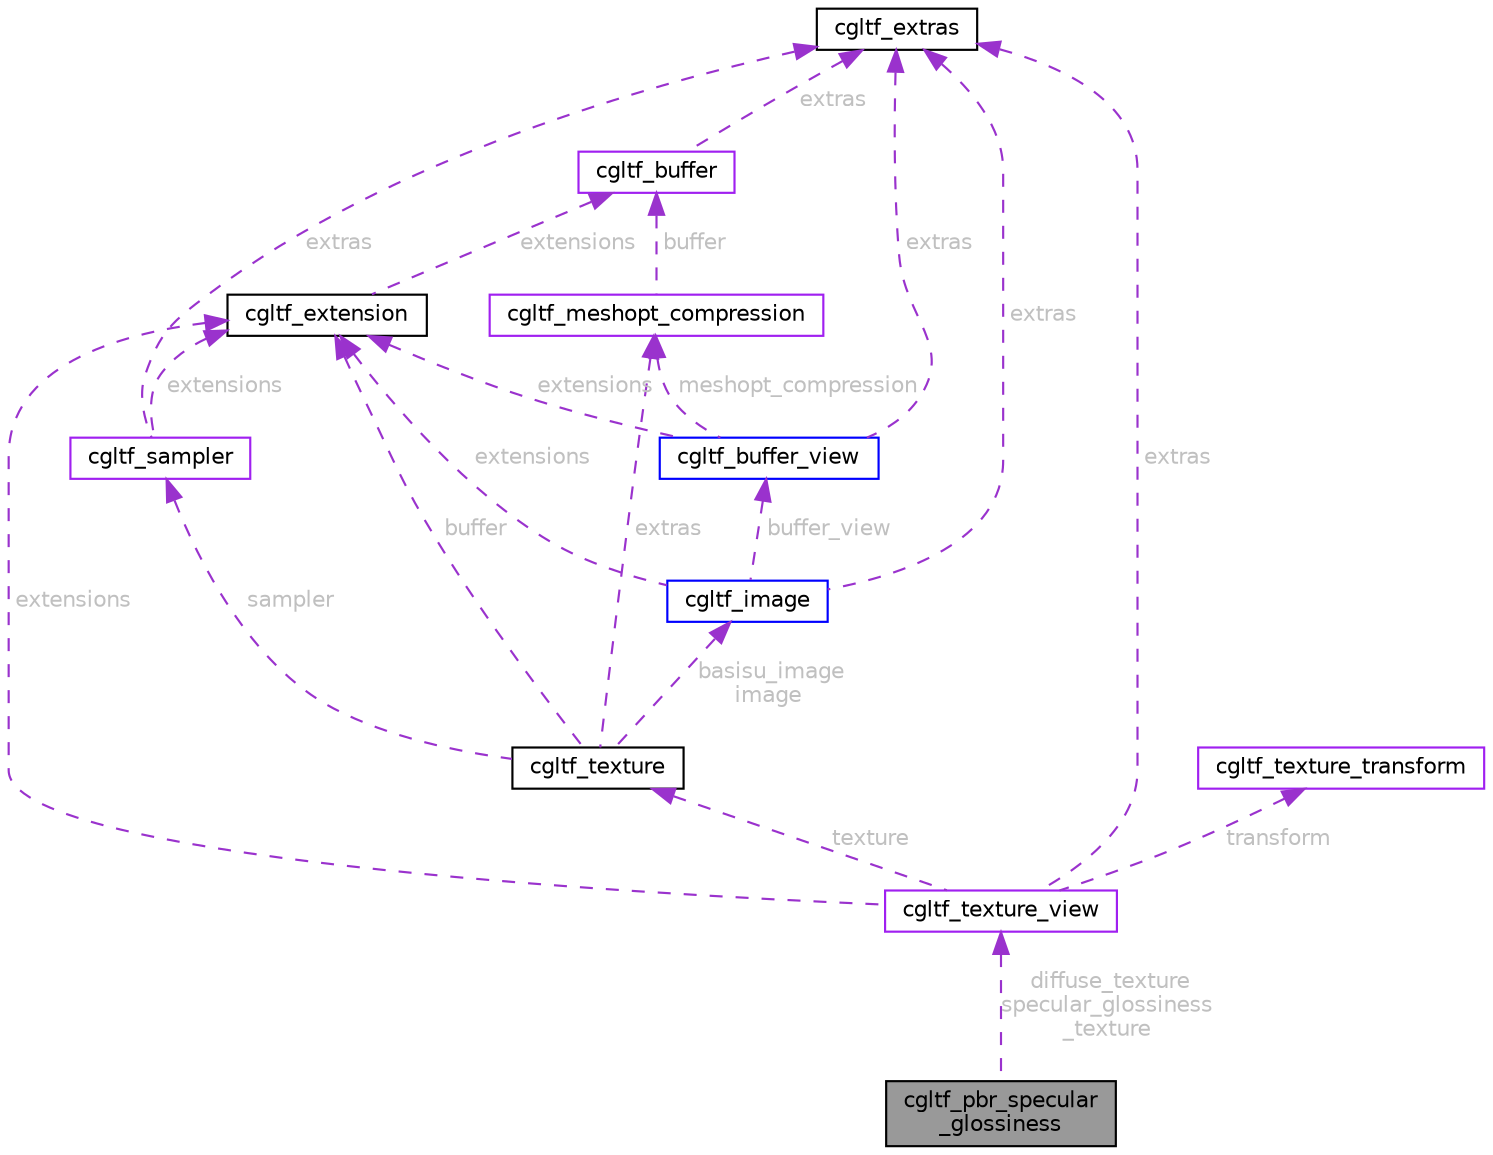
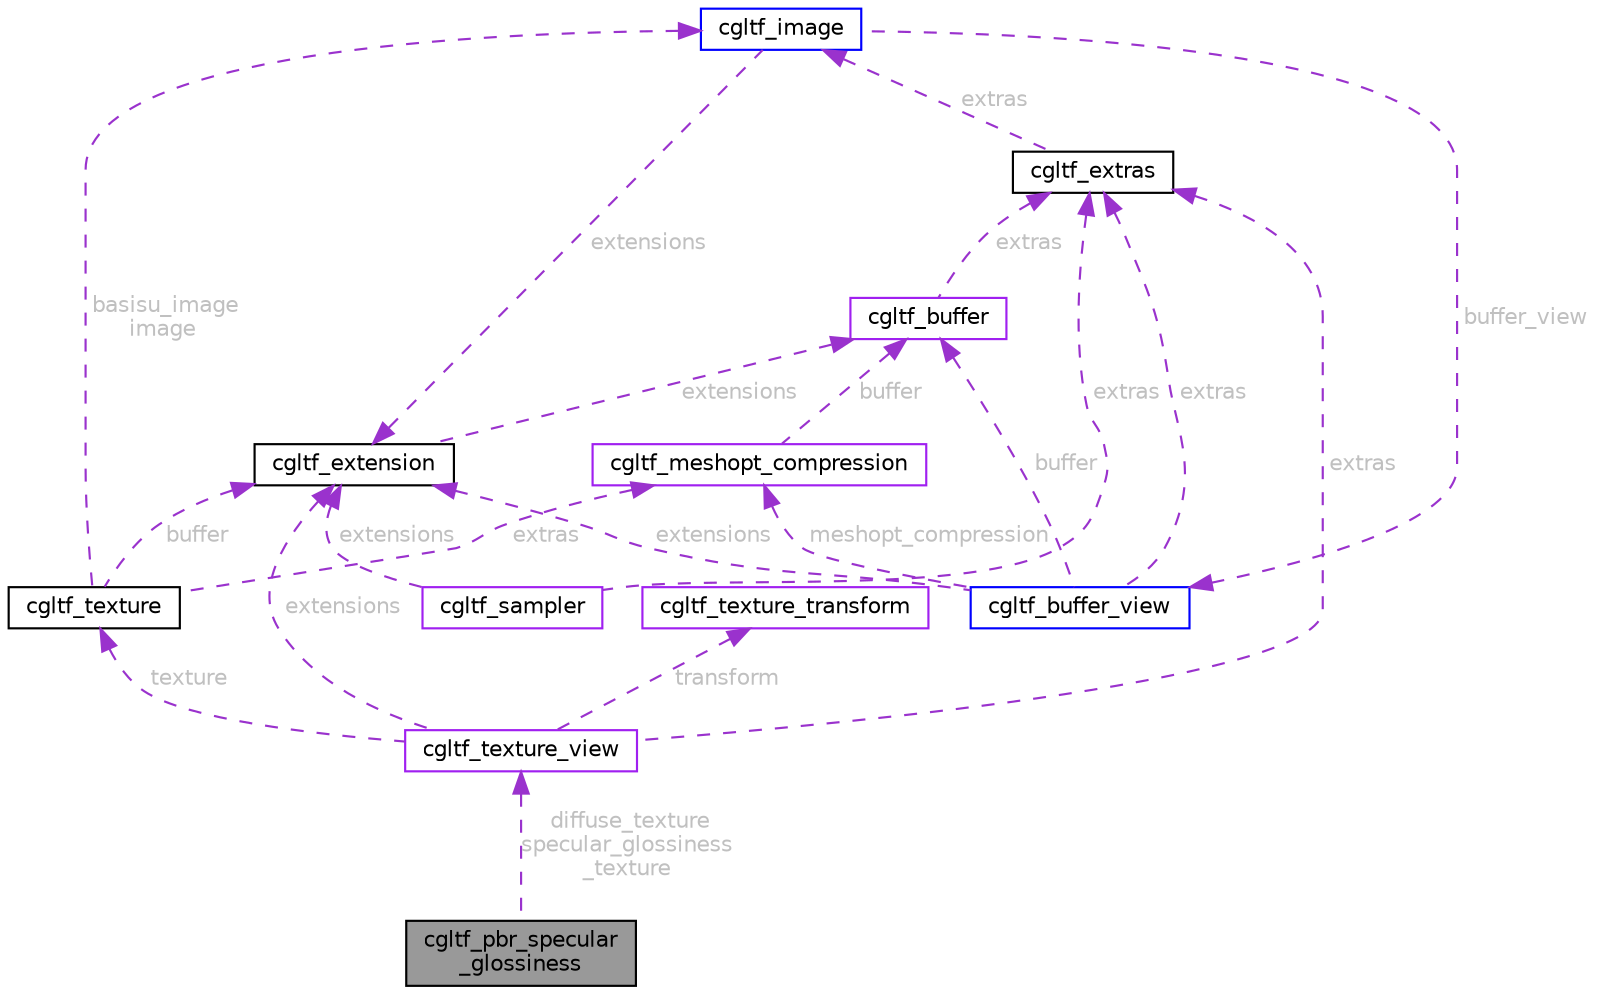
edge "cgltf_image" -> "cgltf_extras": reversed
edge "cgltf_buffer_view" -> "cgltf_buffer": added, label "buffer"
edge "cgltf_texture" -> "cgltf_sampler": removed, label "sampler"
